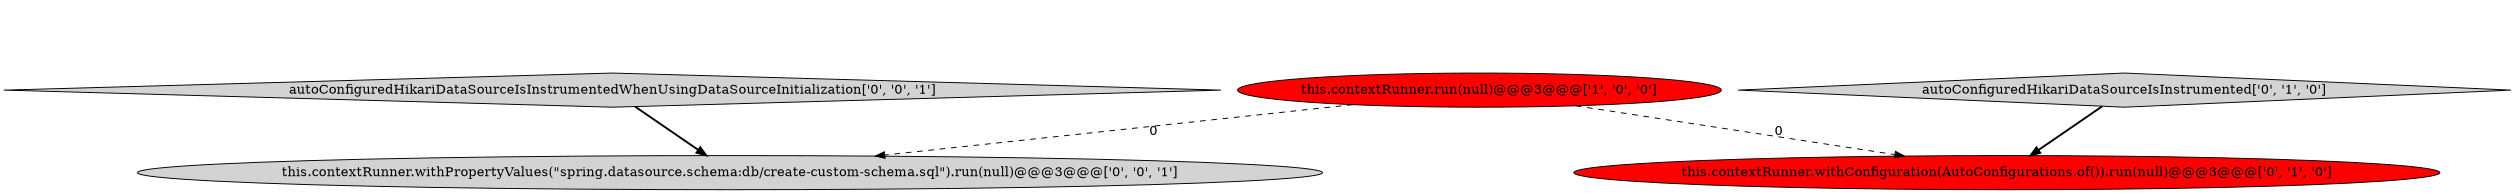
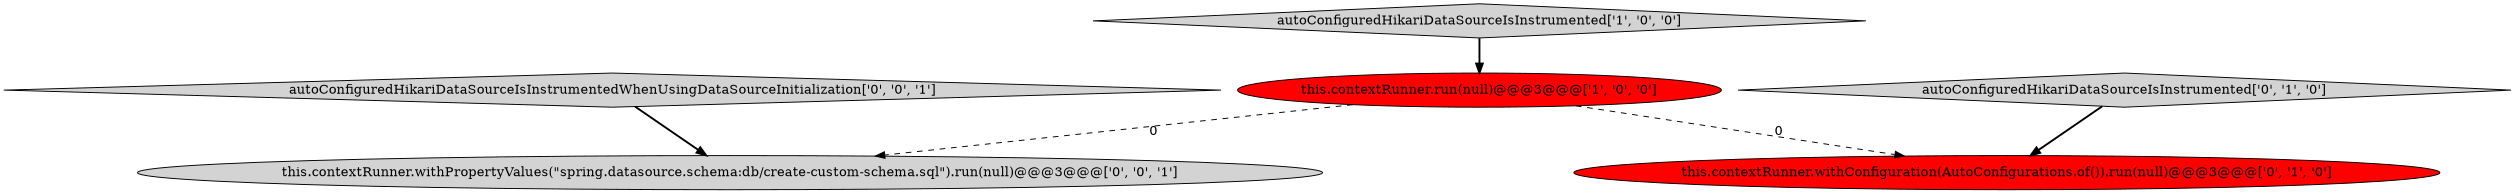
node "autoConfiguredHikariDataSourceIsInstrumented['1', '0', '0']": added
